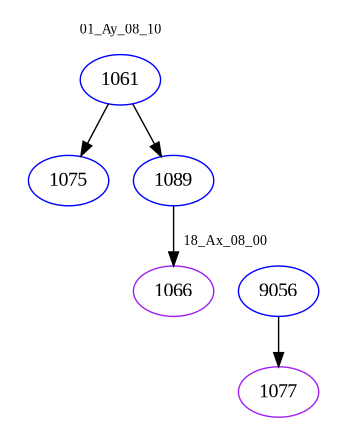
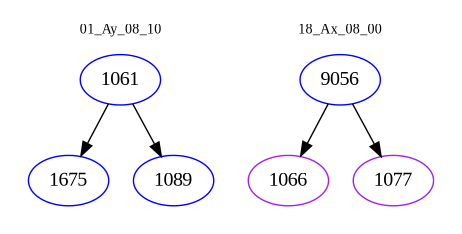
node "1075": label "1075" -> "1675"
edge "1089" -> "1066": now "9056" -> "1066"
